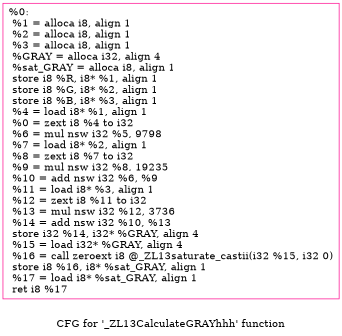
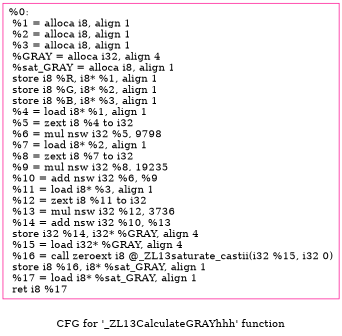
node "%0:": text "%0 = zext i8 %4 to i32" -> "%5 = zext i8 %4 to i32"
